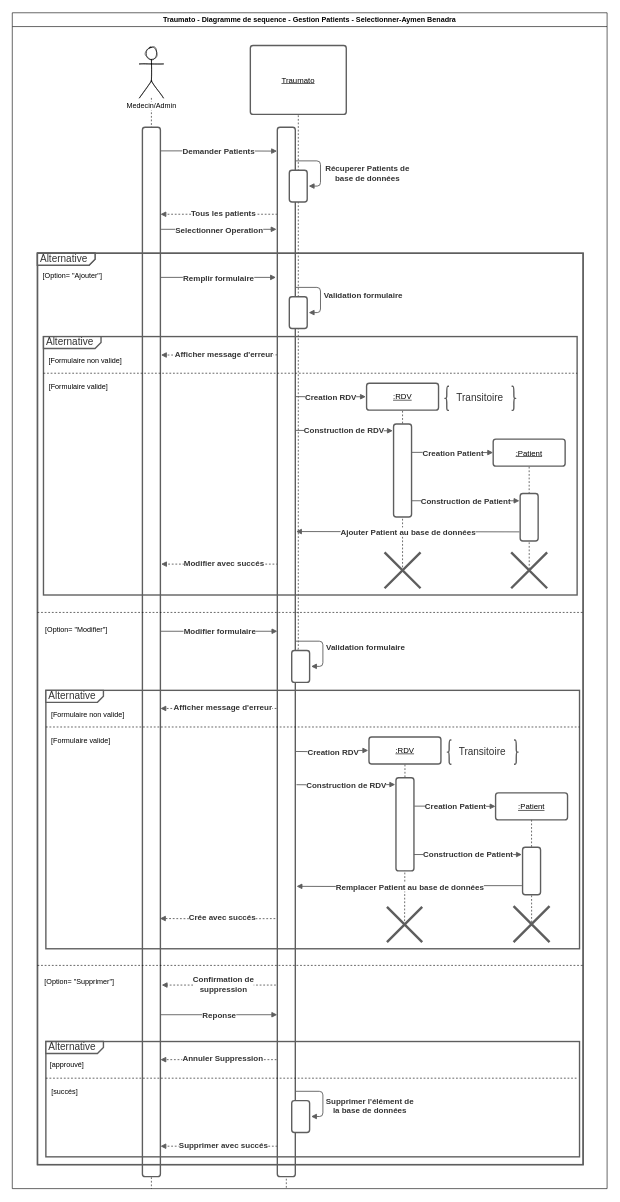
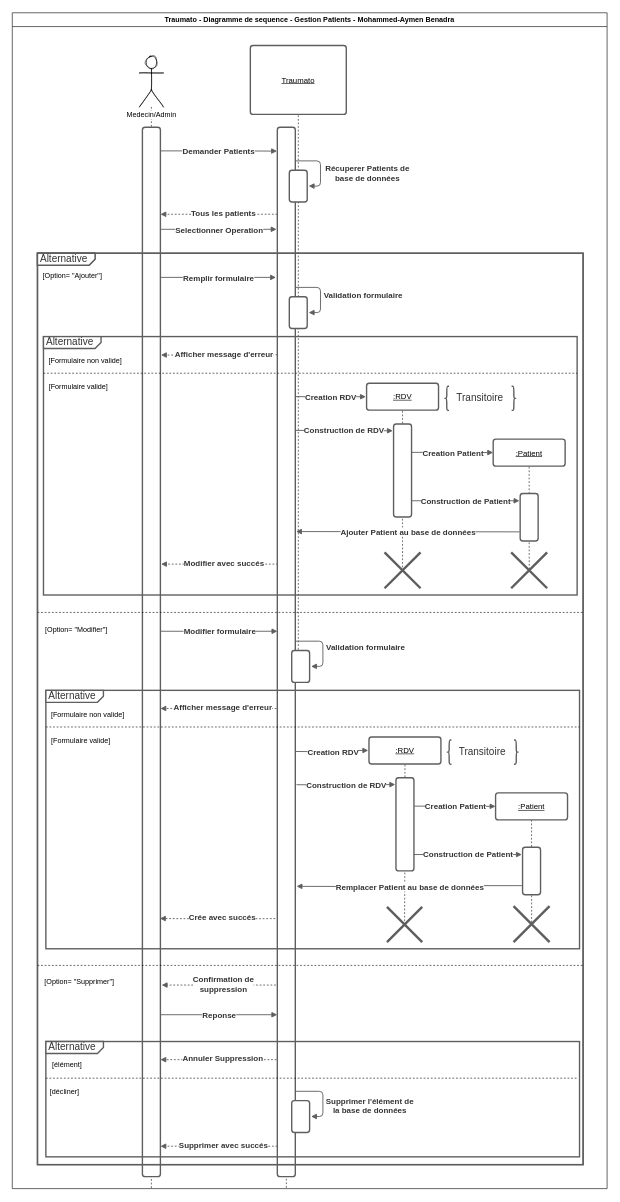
node "Traumato - Diagramme de sequence - Gestion Patients - Selectionner-Aymen Benadra": label "Traumato - Diagramme de sequence - Gestion Patients - Selectionner-Aymen Benadra" -> "Traumato - Diagramme de sequence - Gestion Patients - Mohammed-Aymen Benadra"
node "Medecin/Admin": moved (152, 72) -> (152, 81)
node "[approuvé]": label "[approuvé]" -> "[élément]"
node "[succés]": label "[succés]" -> "[décliner]"
